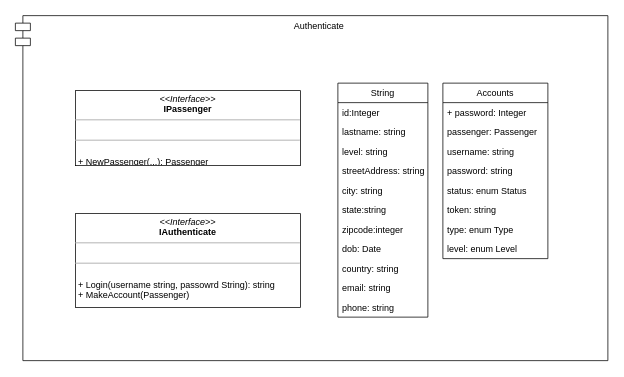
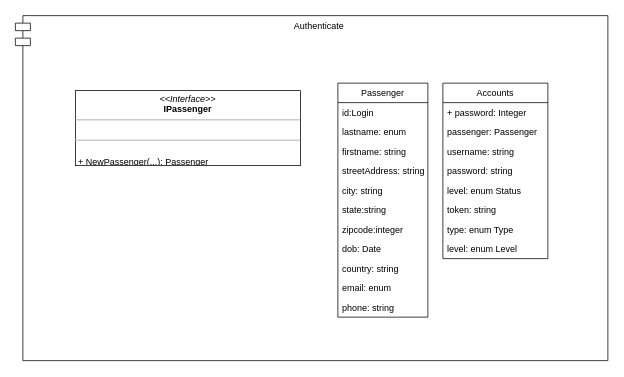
node "String": label "String" -> "Passenger"
node "id:Integer": label "id:Integer" -> "id:Login"
node "lastname: string": label "lastname: string" -> "lastname: enum"
node "level: string": label "level: string" -> "firstname: string"
node "status: enum Status": label "status: enum Status" -> "level: enum Status"
node "<<Interface>> IAuthenticate + Login(username string, passowrd String): string + MakeAccount(Passenger)": removed
node "email: string": label "email: string" -> "email: enum"
